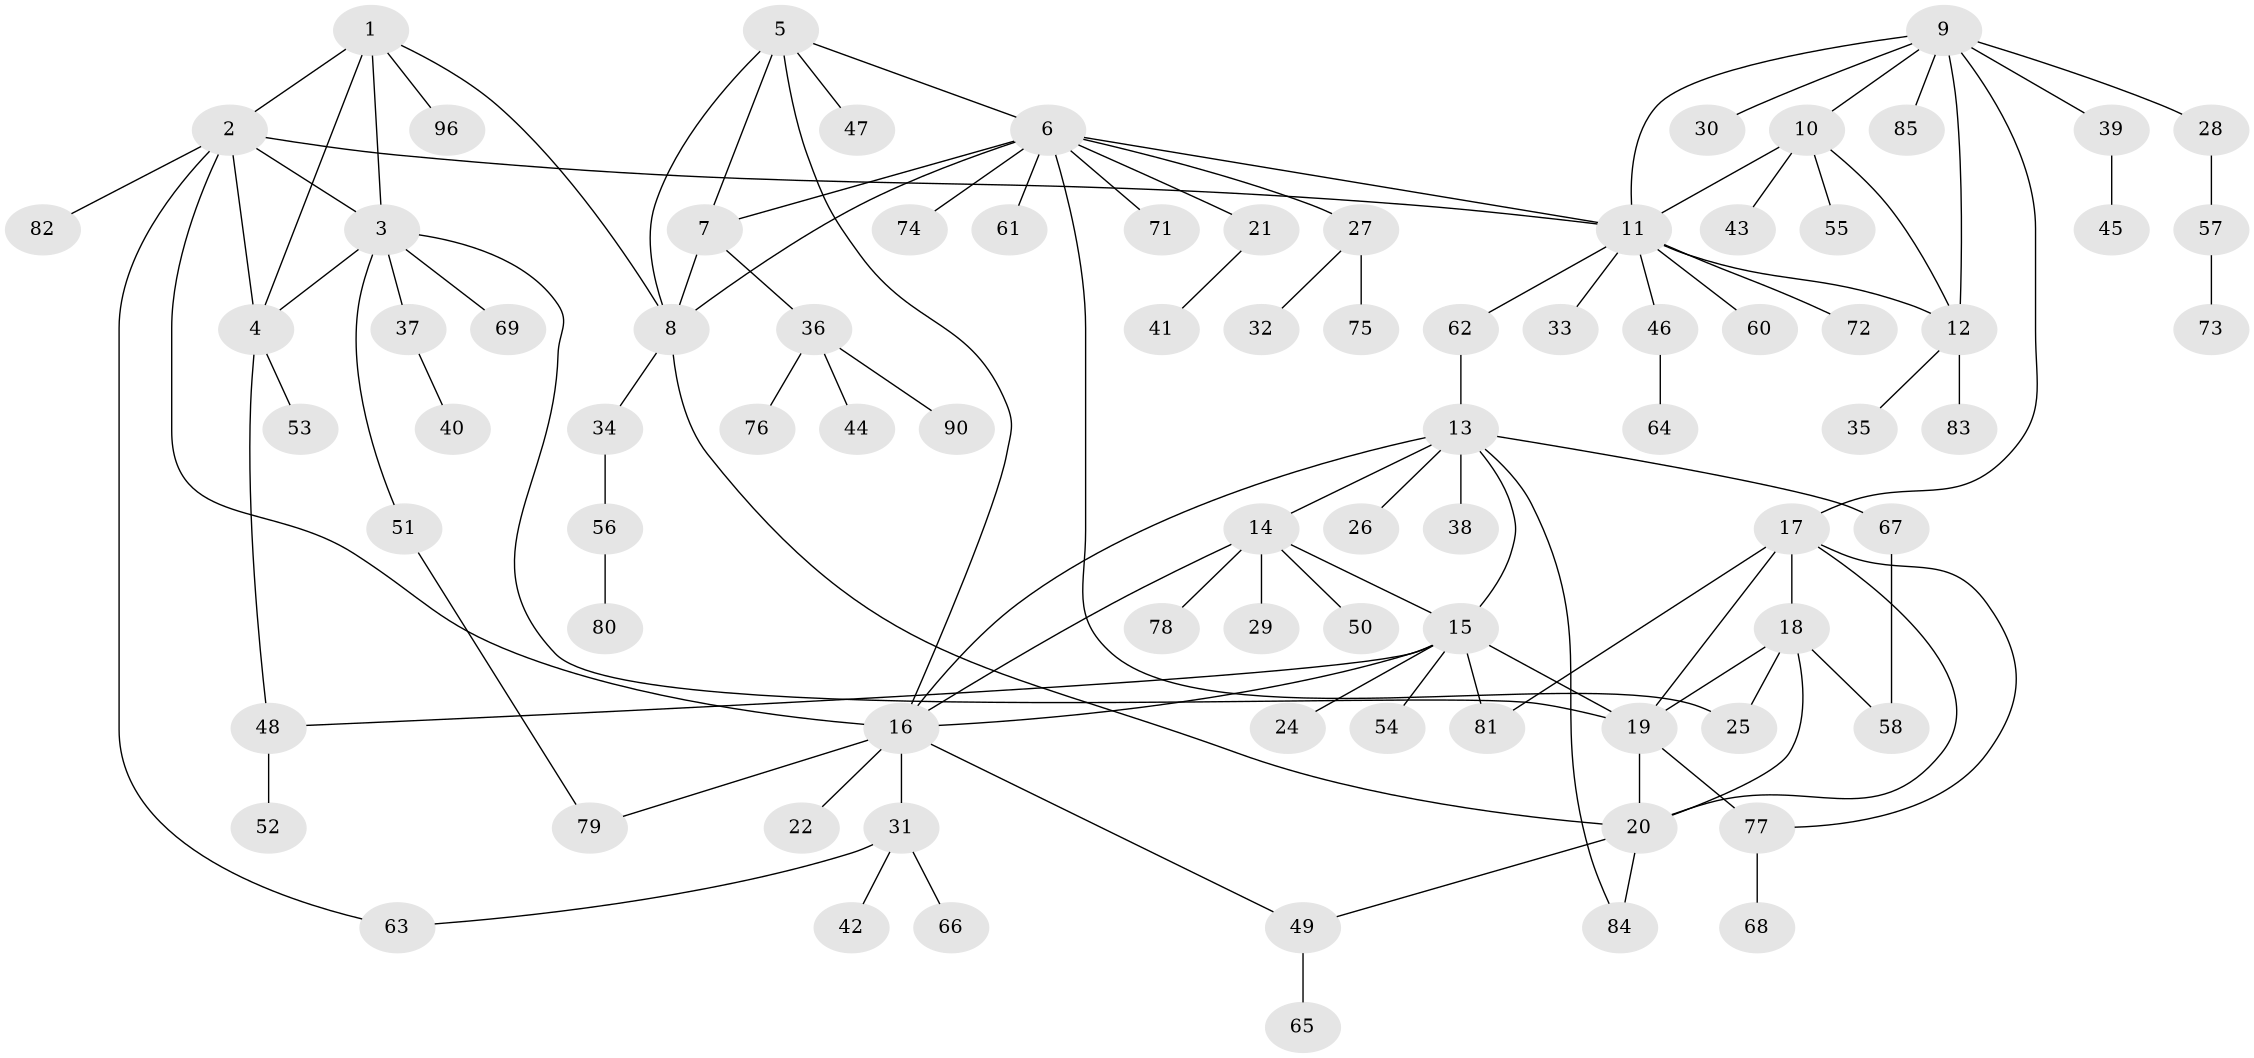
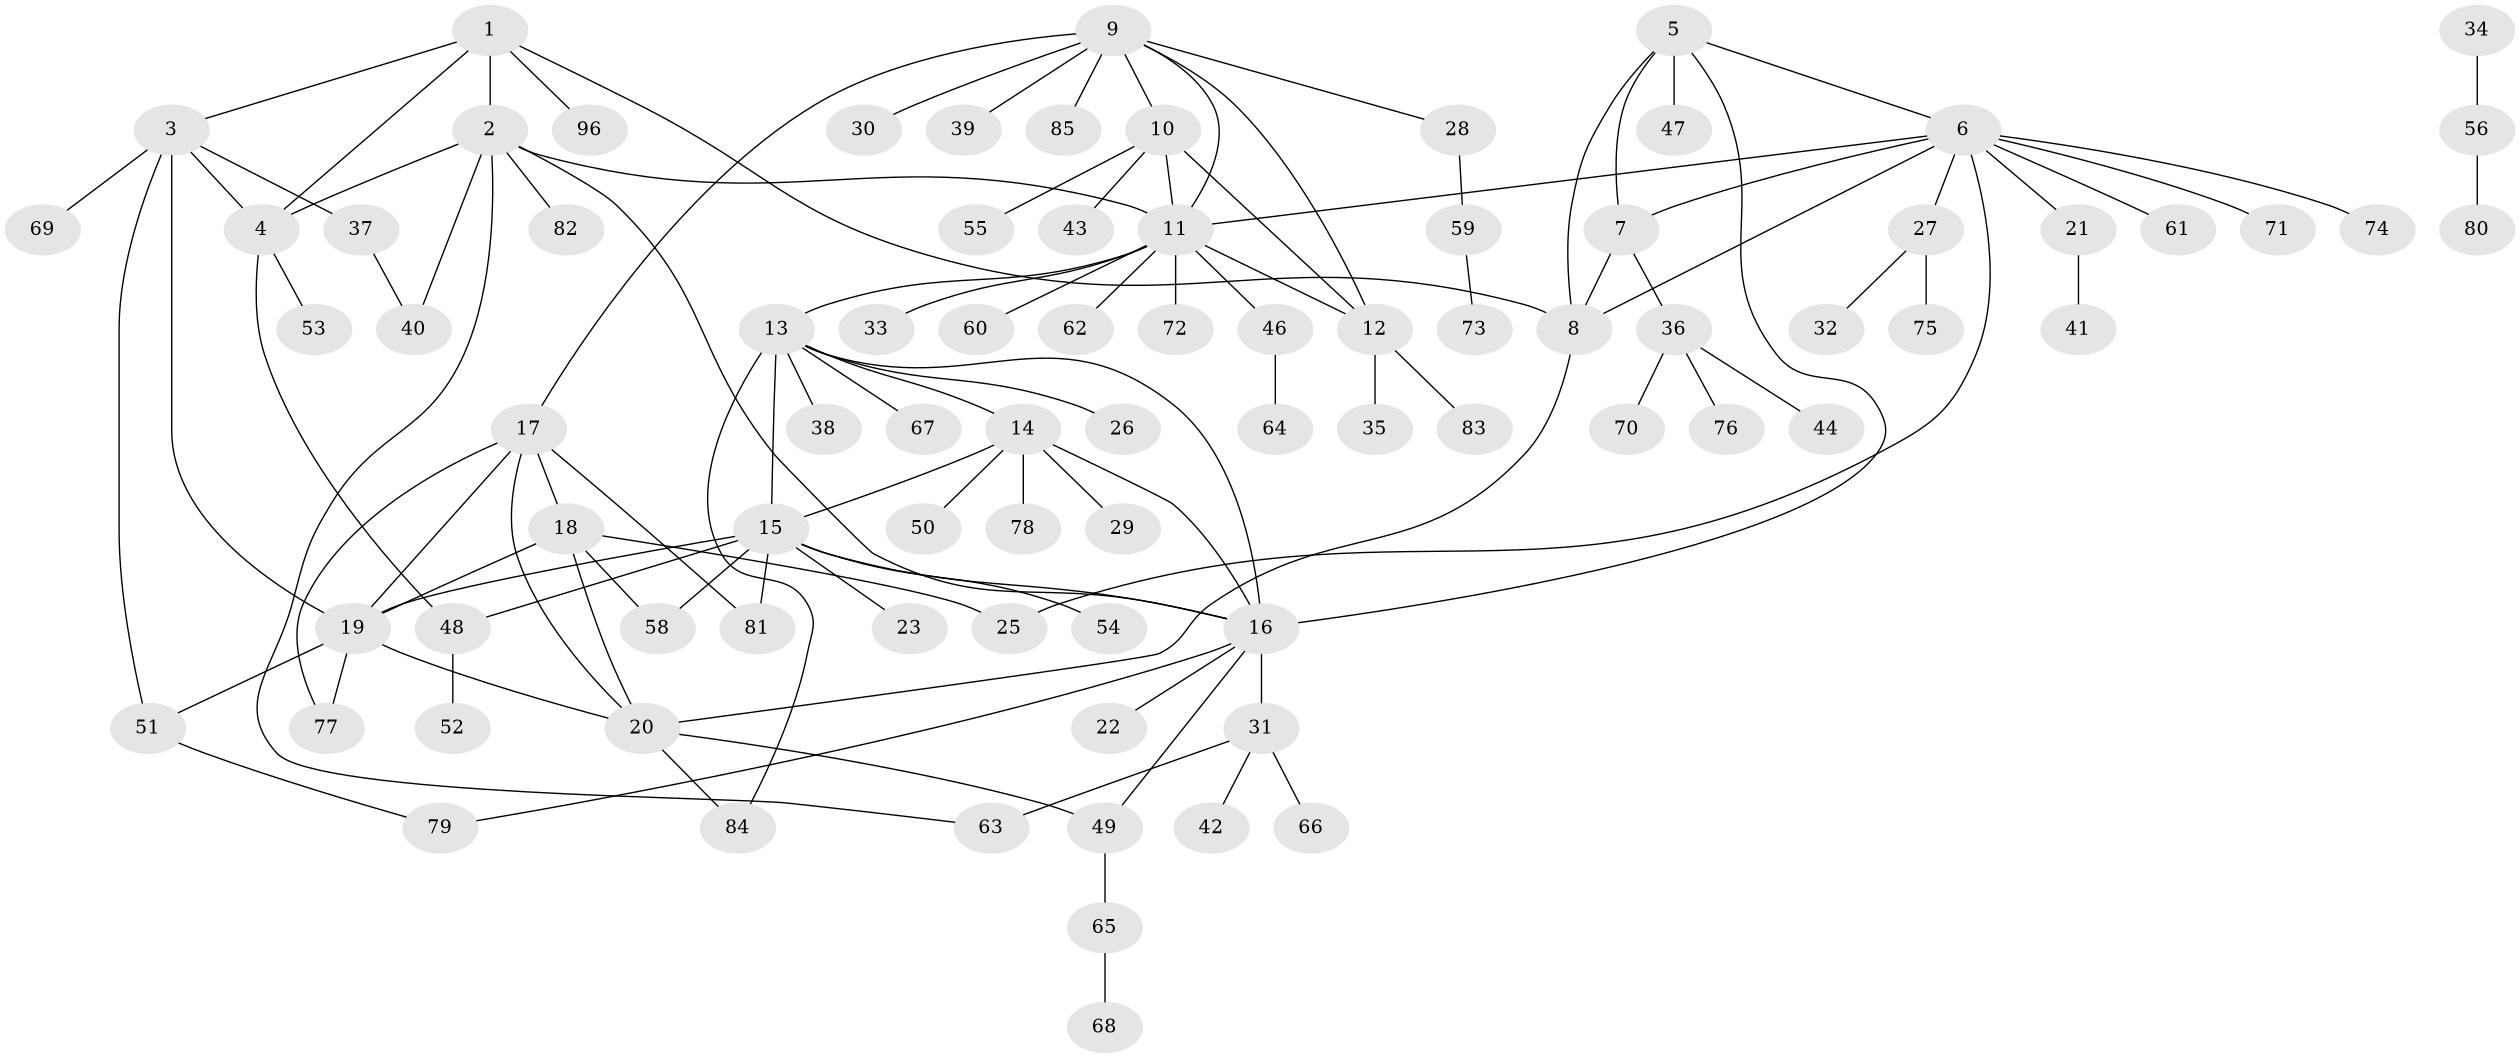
edge "2" -- "3": now "2" -- "40"
node "45": removed
node "57": label "57" -> "59"
edge "8" -- "34": removed
edge "62" -- "13": now "11" -- "13"
node "90": label "90" -> "70"
edge "67" -- "58": now "15" -- "58"
edge "19" -- "51": added
node "24": label "24" -> "23"
edge "77" -- "68": now "65" -- "68"
